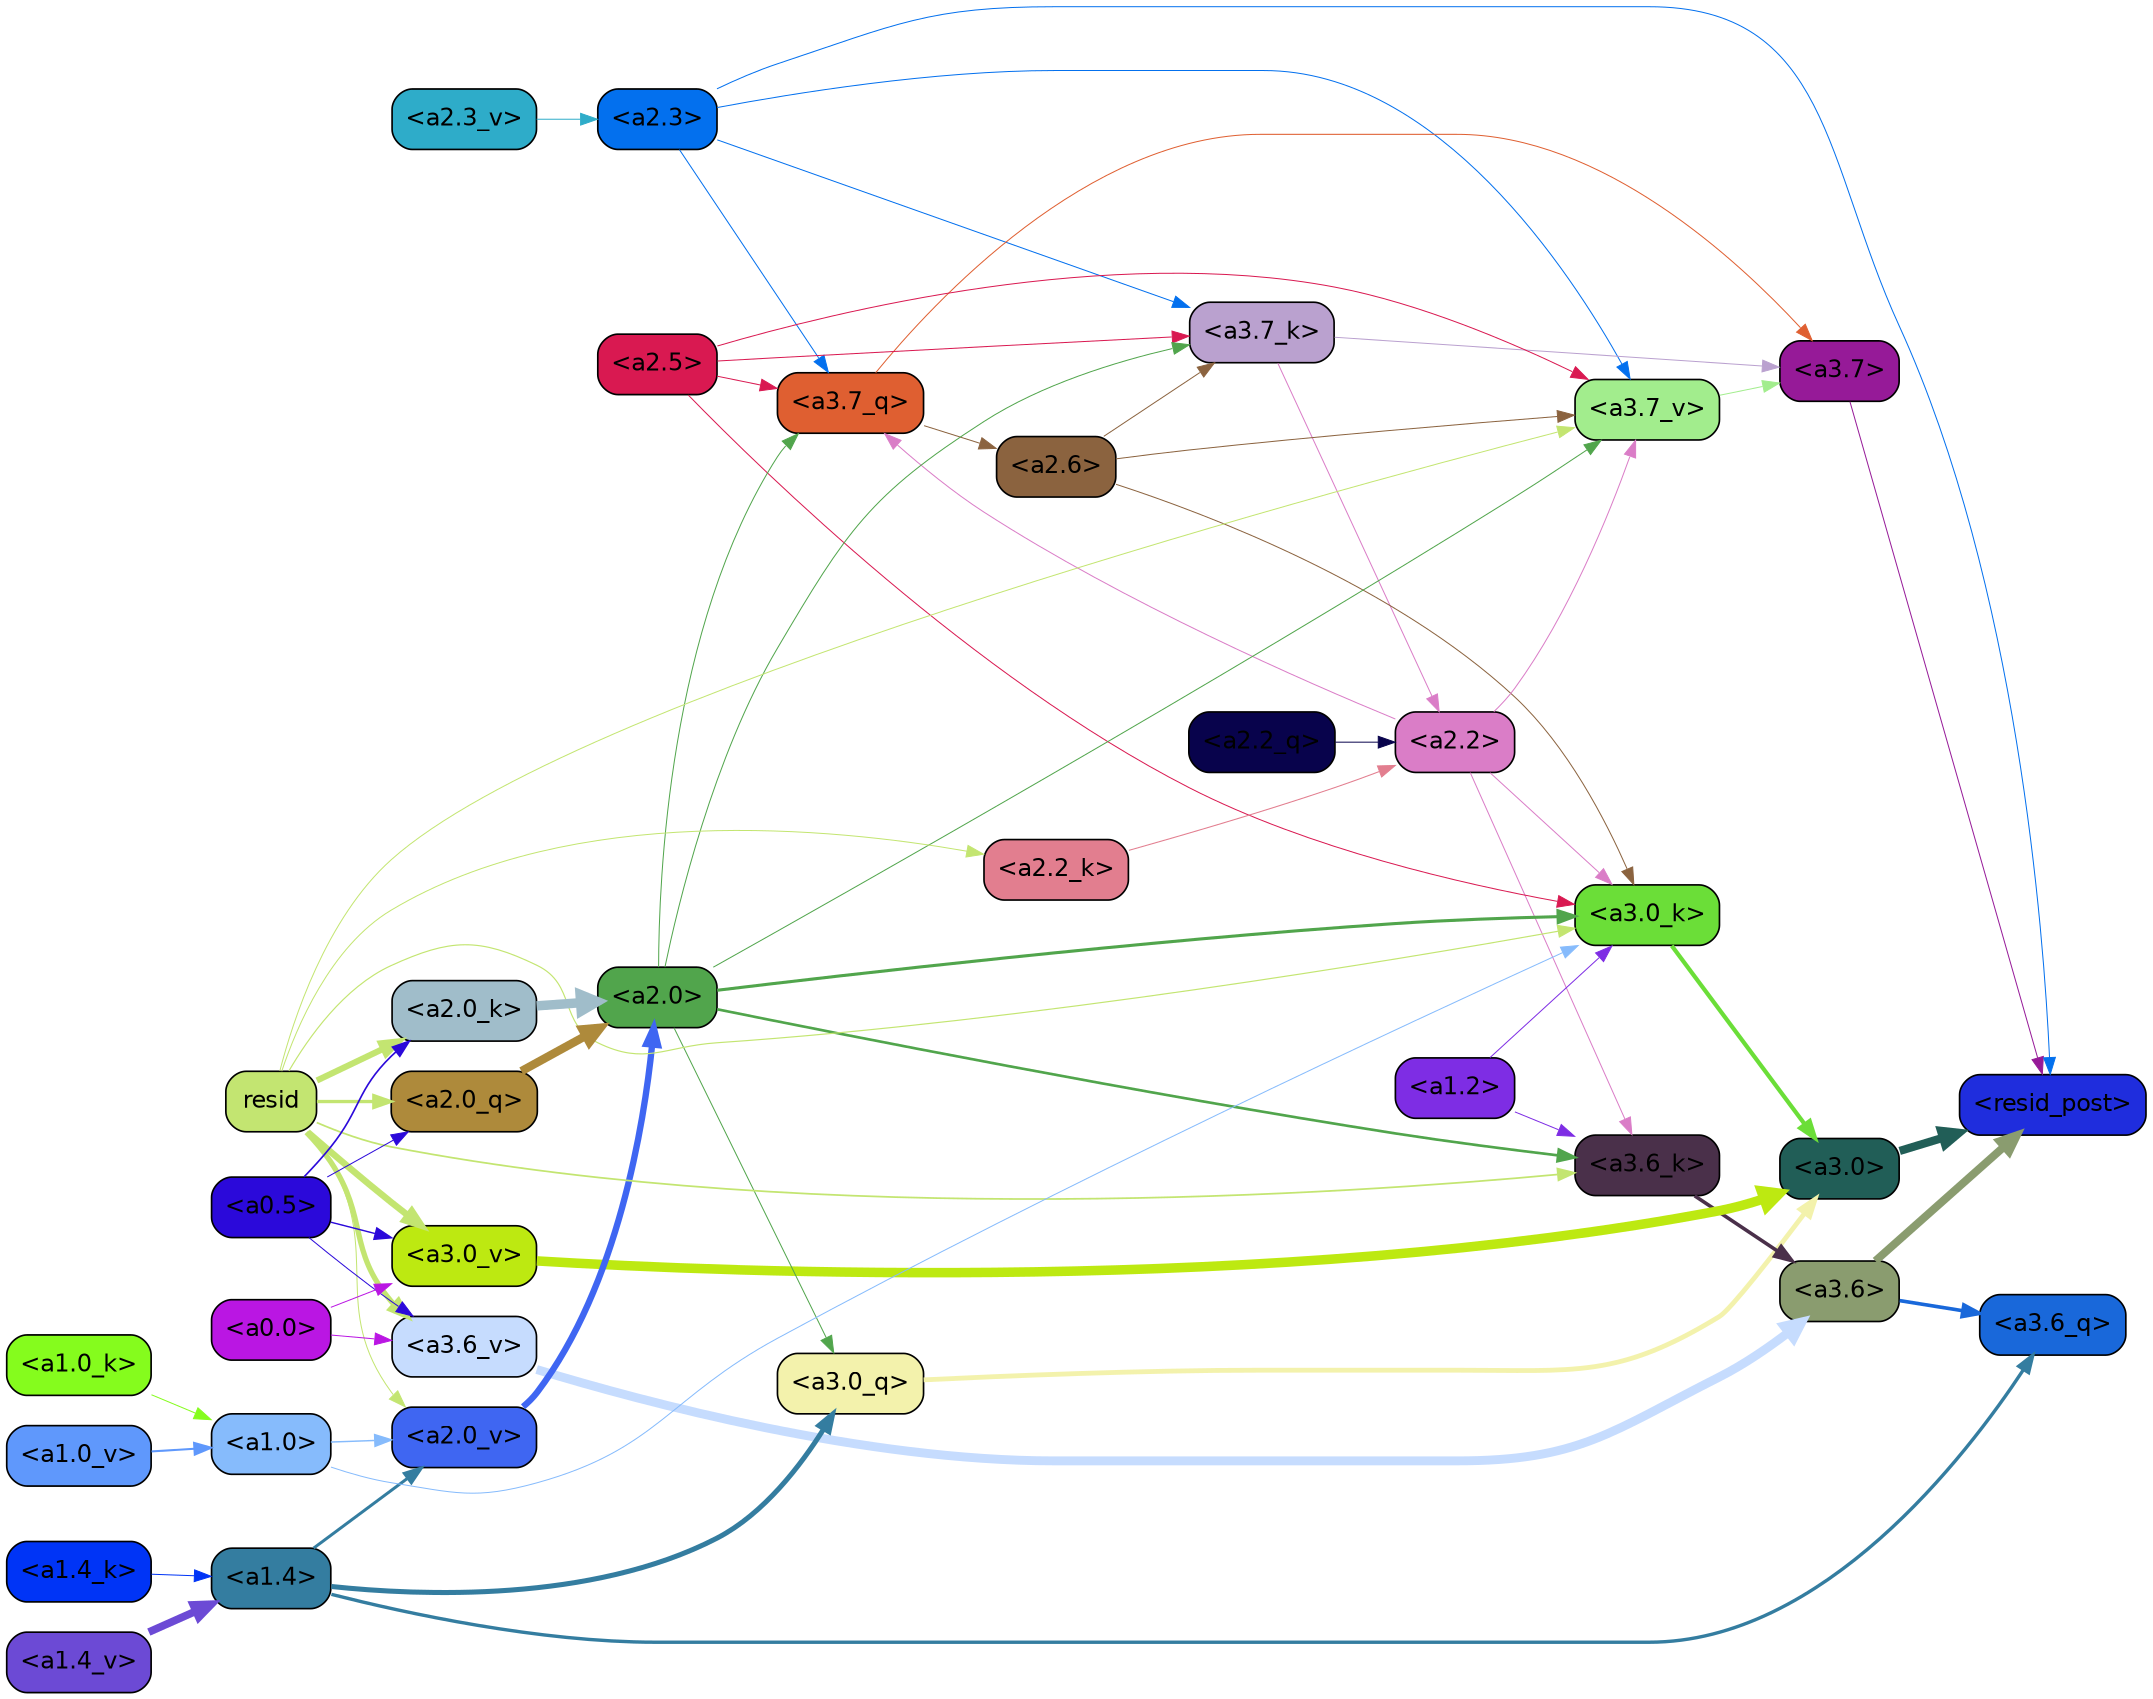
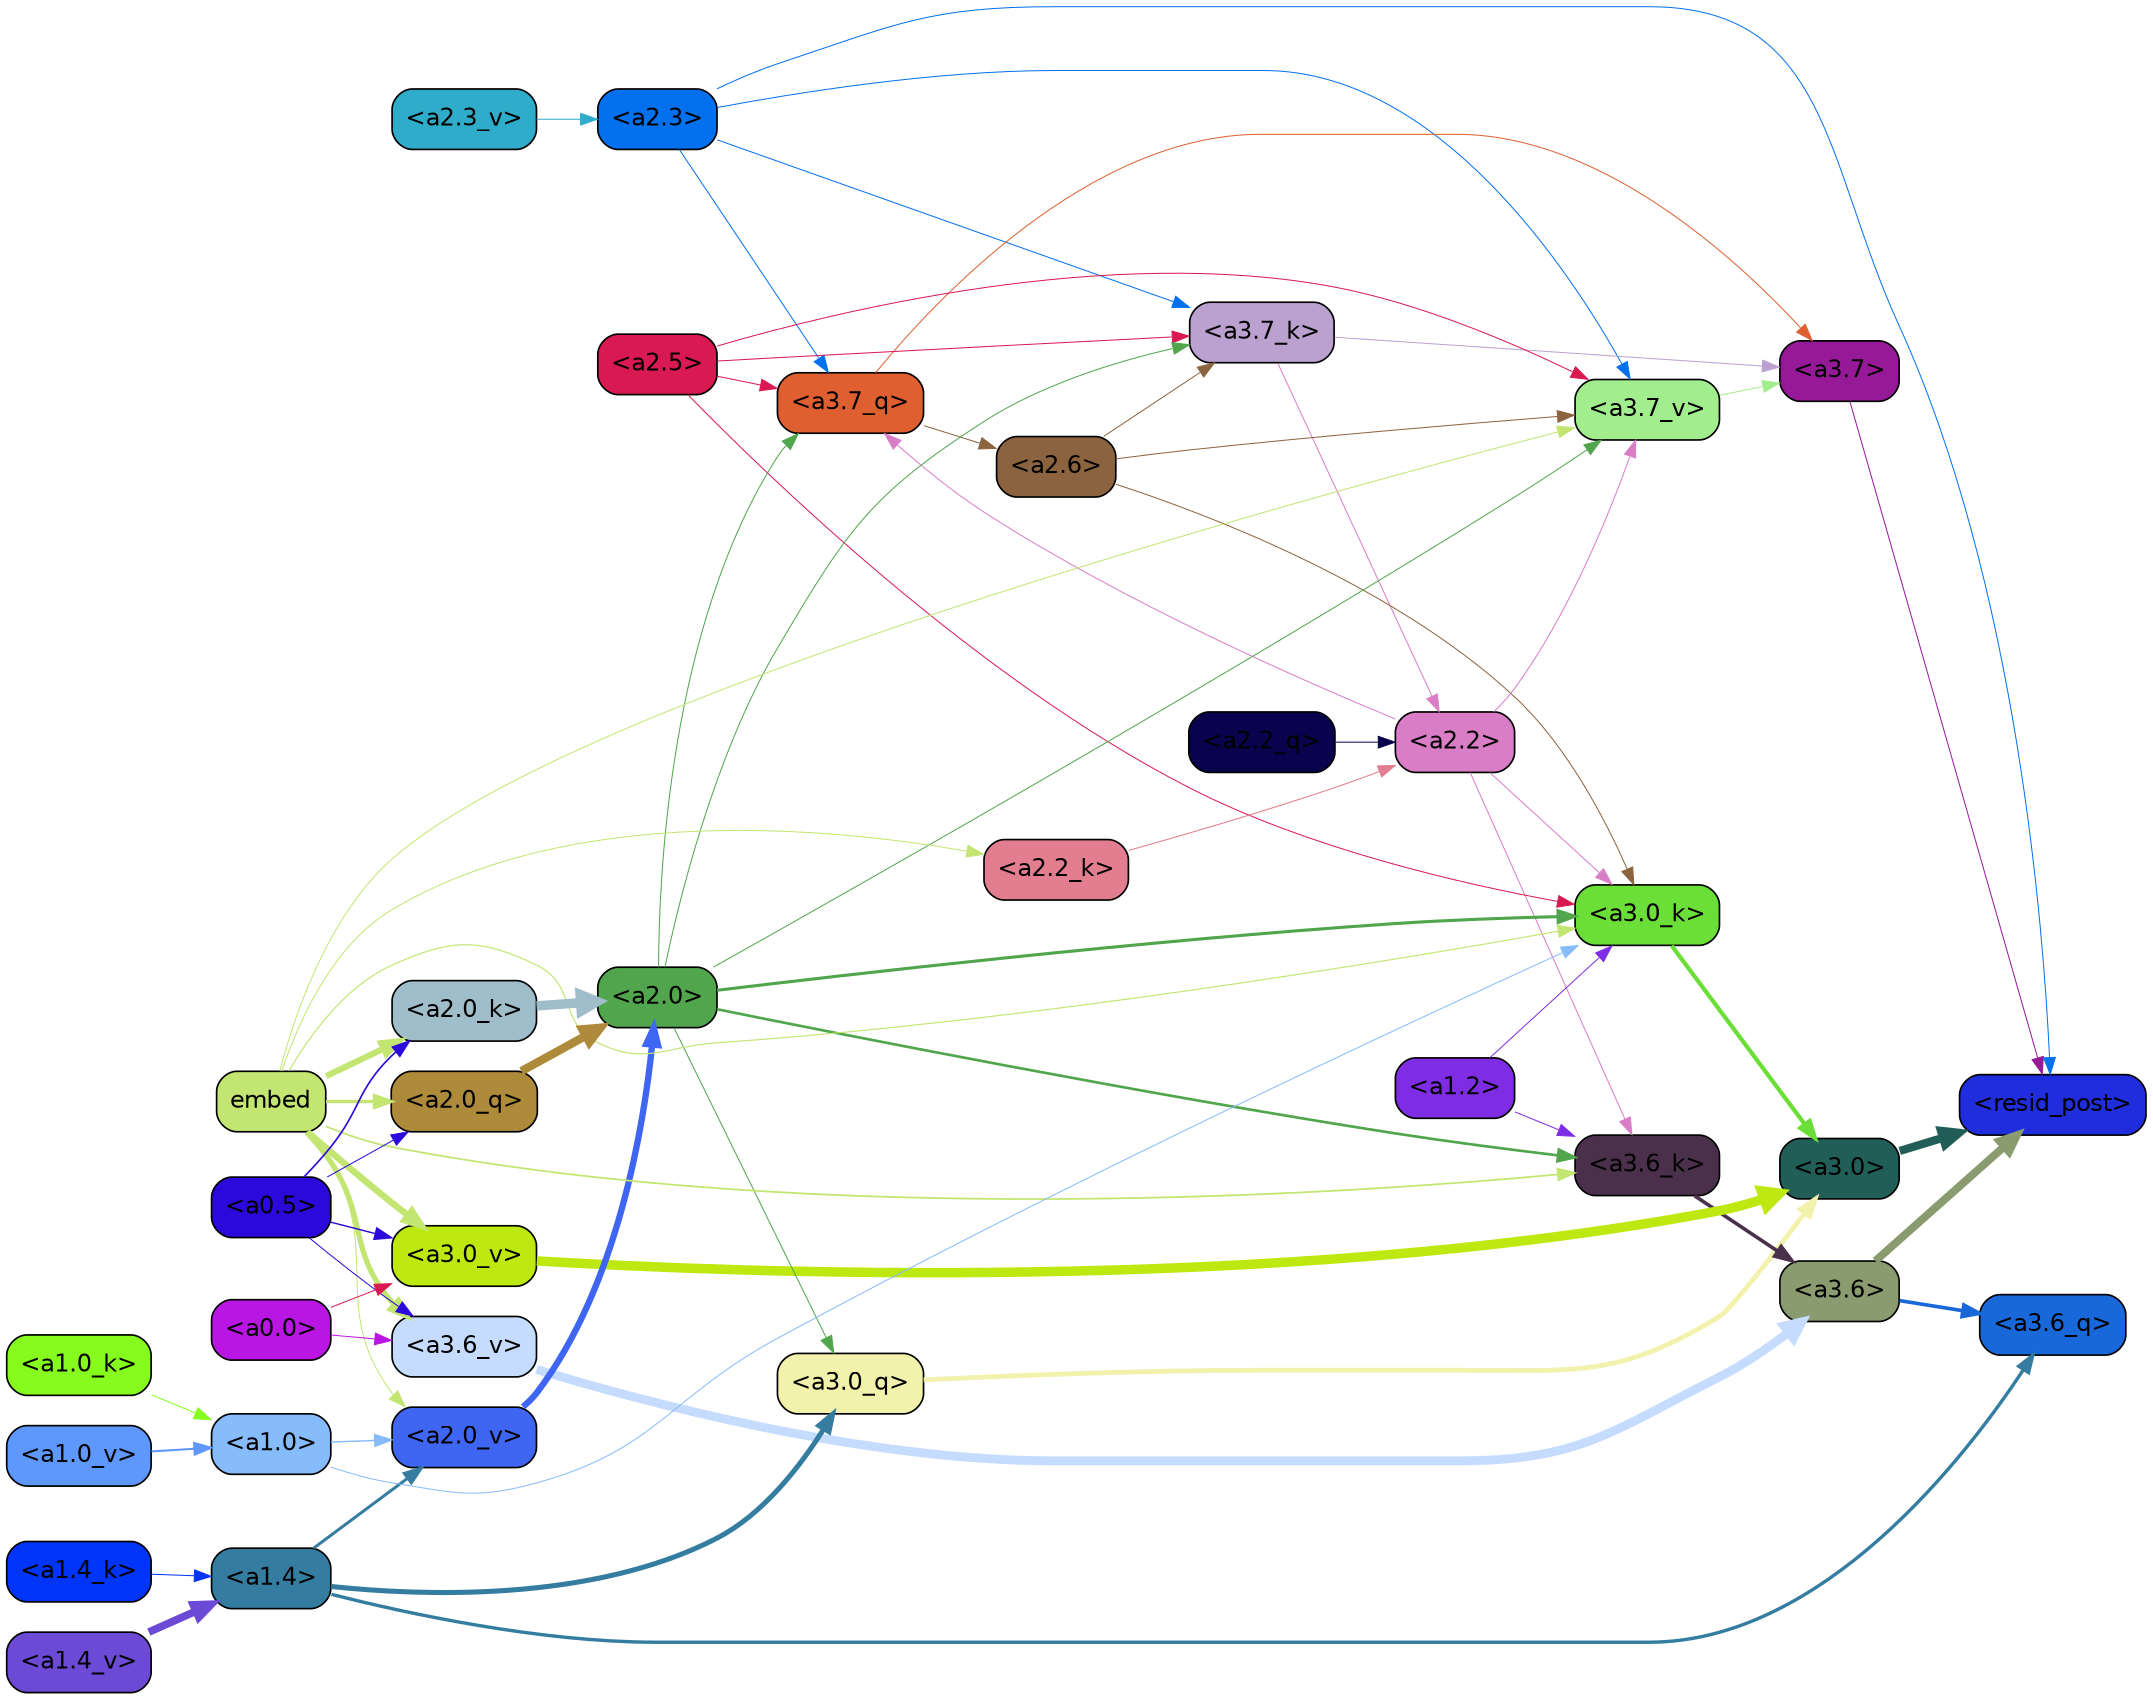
node "resid": label "resid" -> "embed"
edge "<a0.0>" -> "<a3.0_v>": color #ba16e3 -> #d91951
